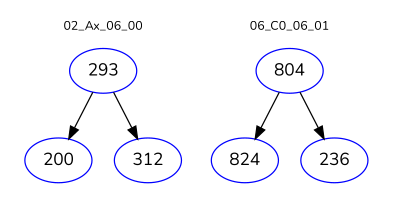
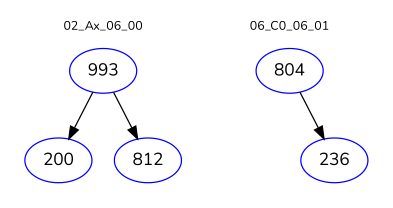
node "293": label "293" -> "993"
node "312": label "312" -> "812"
node "824": removed
